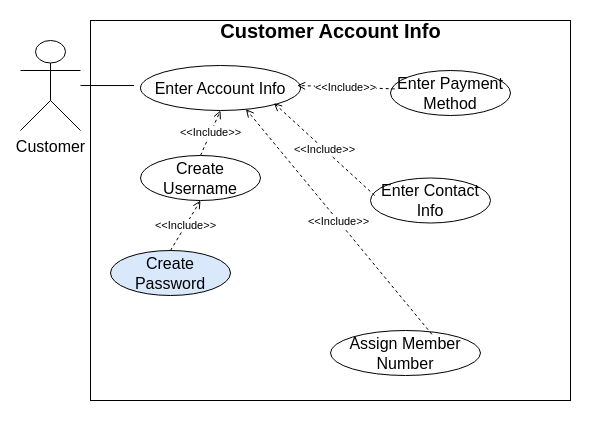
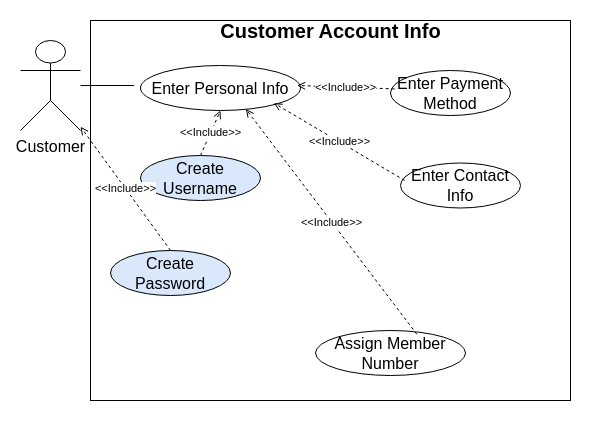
node "Enter Account Info": label "Enter Account Info" -> "Enter Personal Info"
node "Create Username": fillcolor #ffffff -> #dae8fc
node "Enter Contact Info": moved (431, 201) -> (461, 186)
edge "Create Password" -> "Create Username": now "Create Password" -> "Customer"
node "Assign Member Number": moved (406, 353) -> (391, 353)
